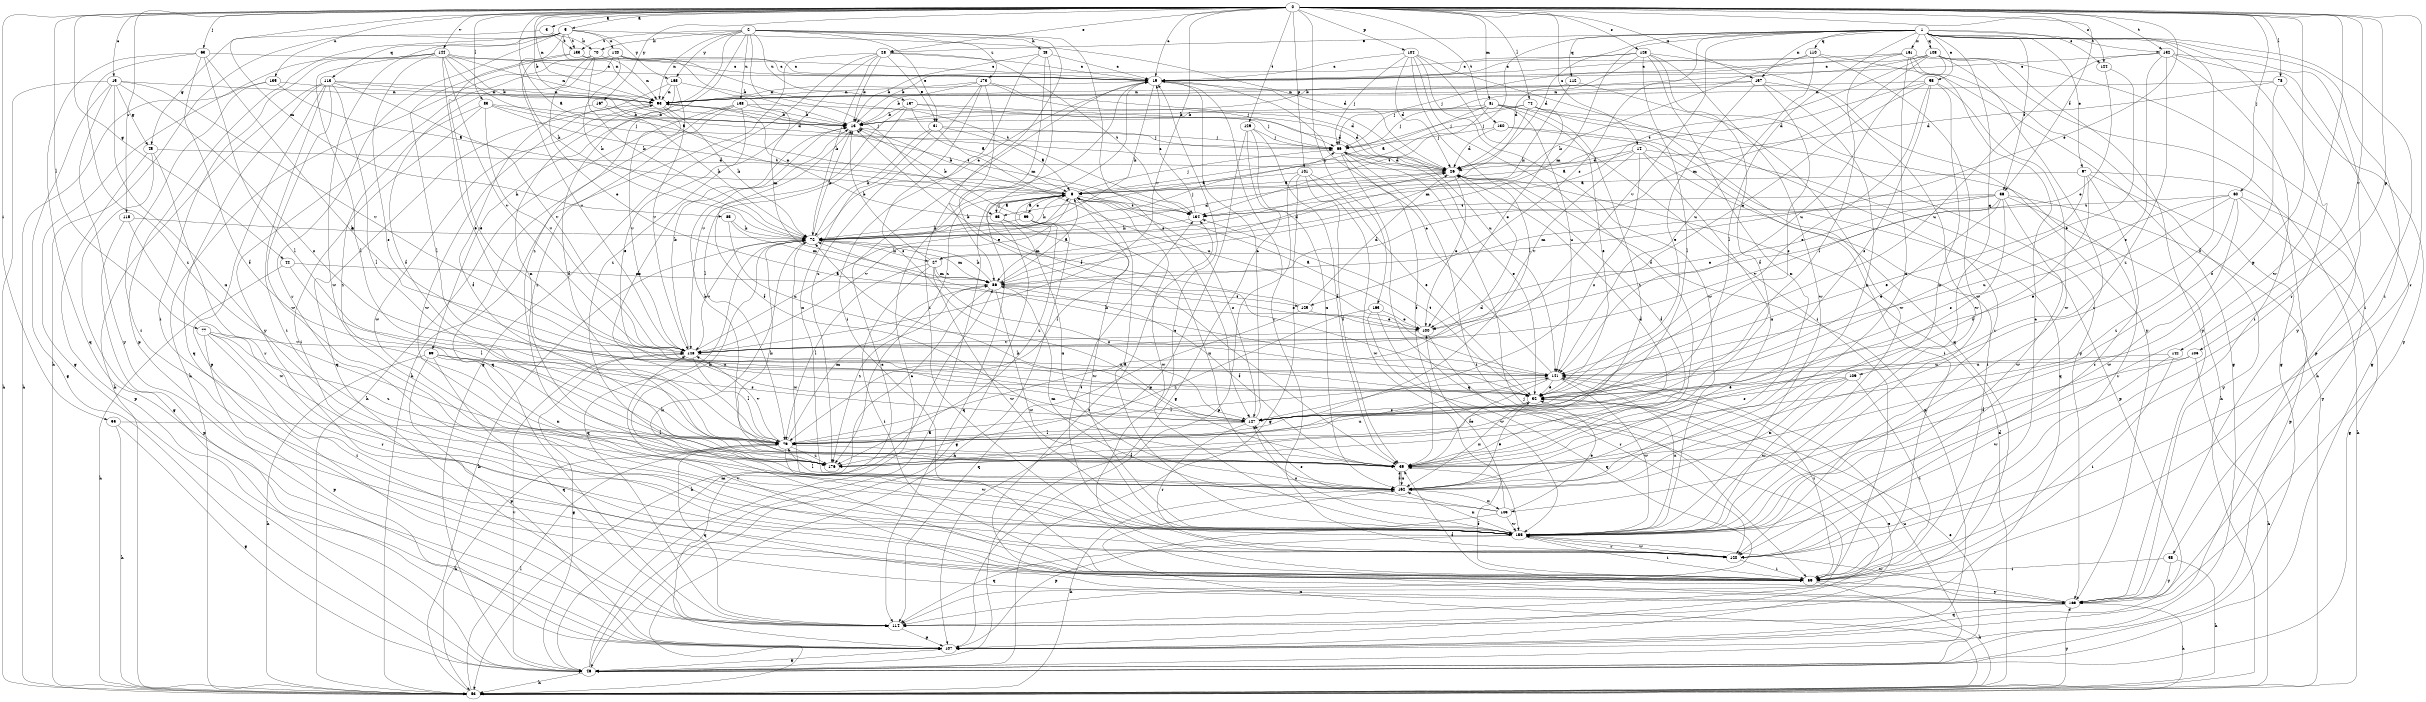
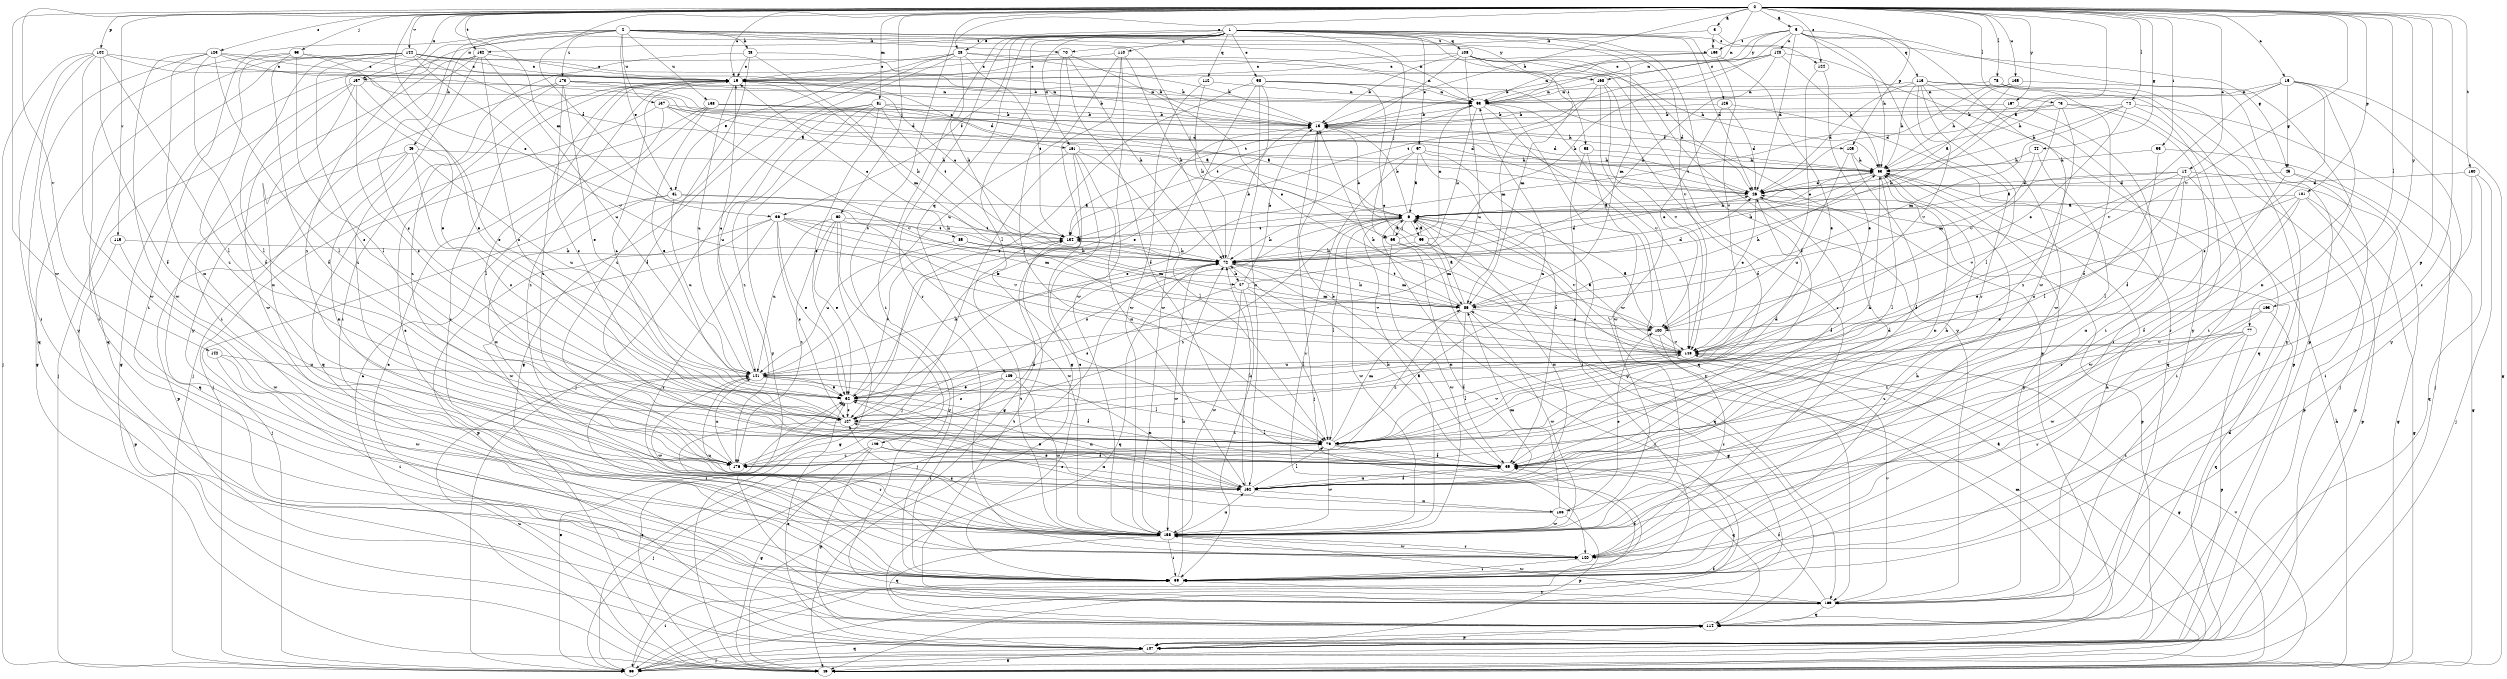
edge "161" -> "19": reversed
node "83": label "83" -> "73"
edge "86" -> "125": now "86" -> "134"
node "69": label "69" -> "49"
edge "13" -> "39": now "13" -> "105"
